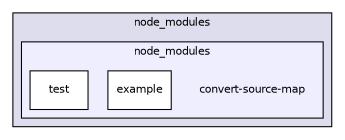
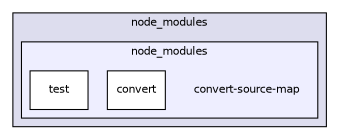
node "example": label "example" -> "convert"
